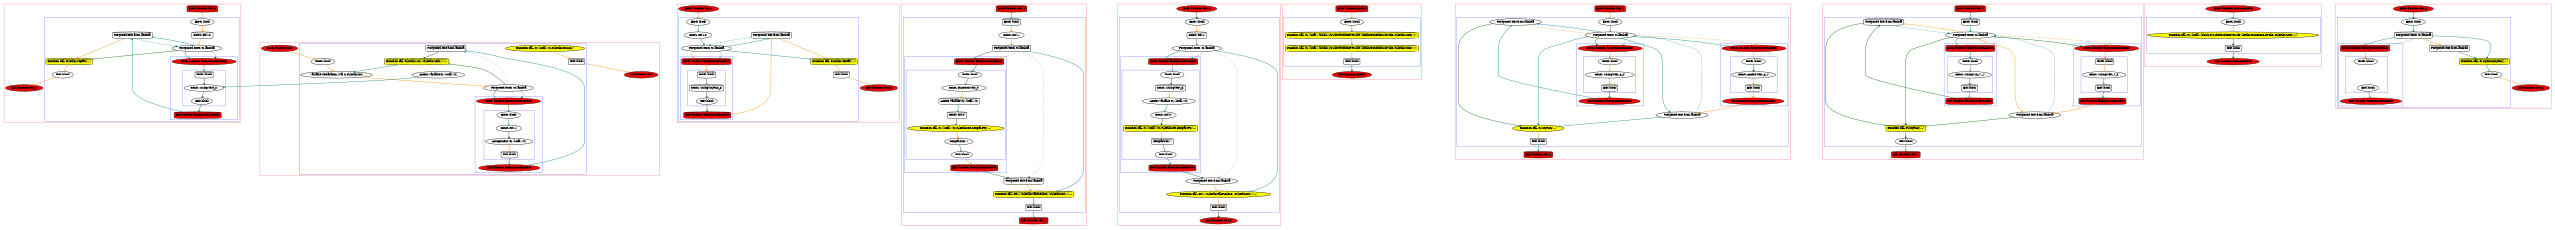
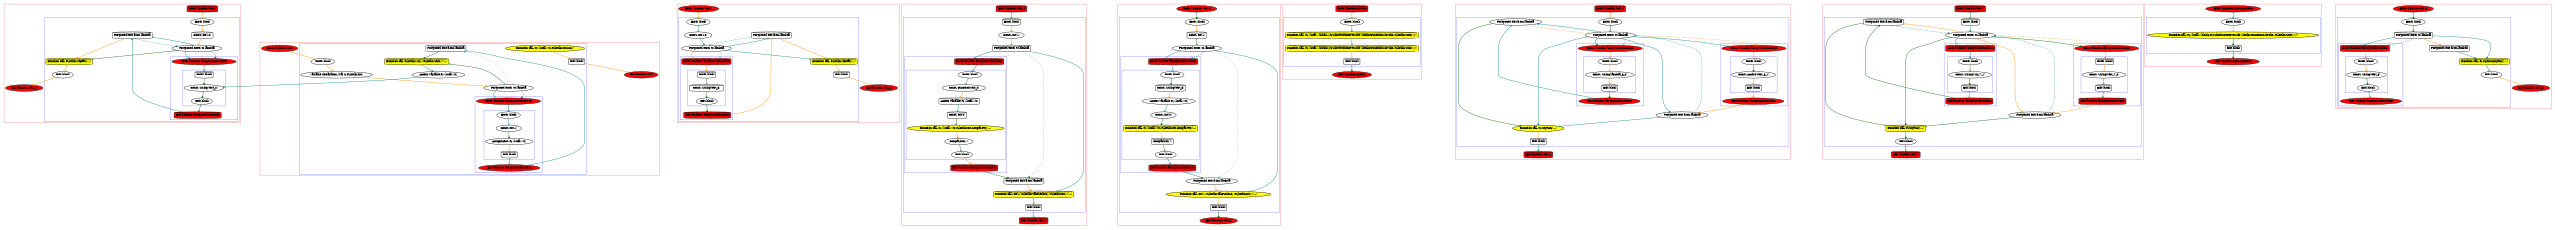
edge "Function call: R|kotlin/run|<R|kotlin/Unit|>(...)" -> "Variable declaration: lval x: R|kotlin/Int|": now "Function call: R|kotlin/run|<R|kotlin/Unit|>(...)" -> "Access variable R|<local>/x|"
node "Const: String(test_6_2)": label "Const: String(test_6_2)" -> "Const: String(lambda_6_2)"
node "Const: String(test_8)": added
node "Const: String(myRun_3)": label "Const: String(myRun_3)" -> "Const: String(test_3)"
